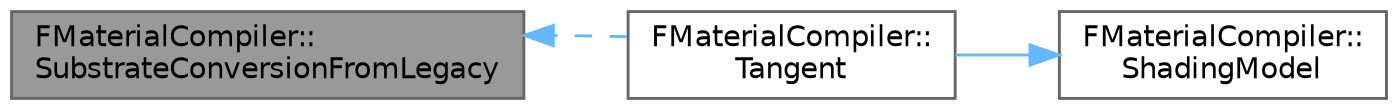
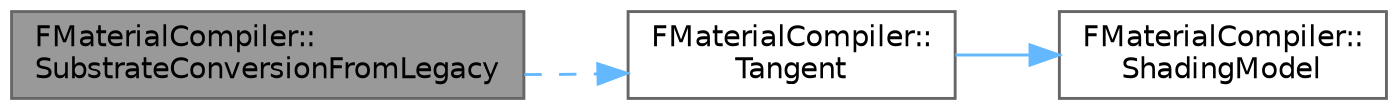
edge "FMaterialCompiler:: Tangent" -> "FMaterialCompiler:: SubstrateConversionFromLegacy": reversed
